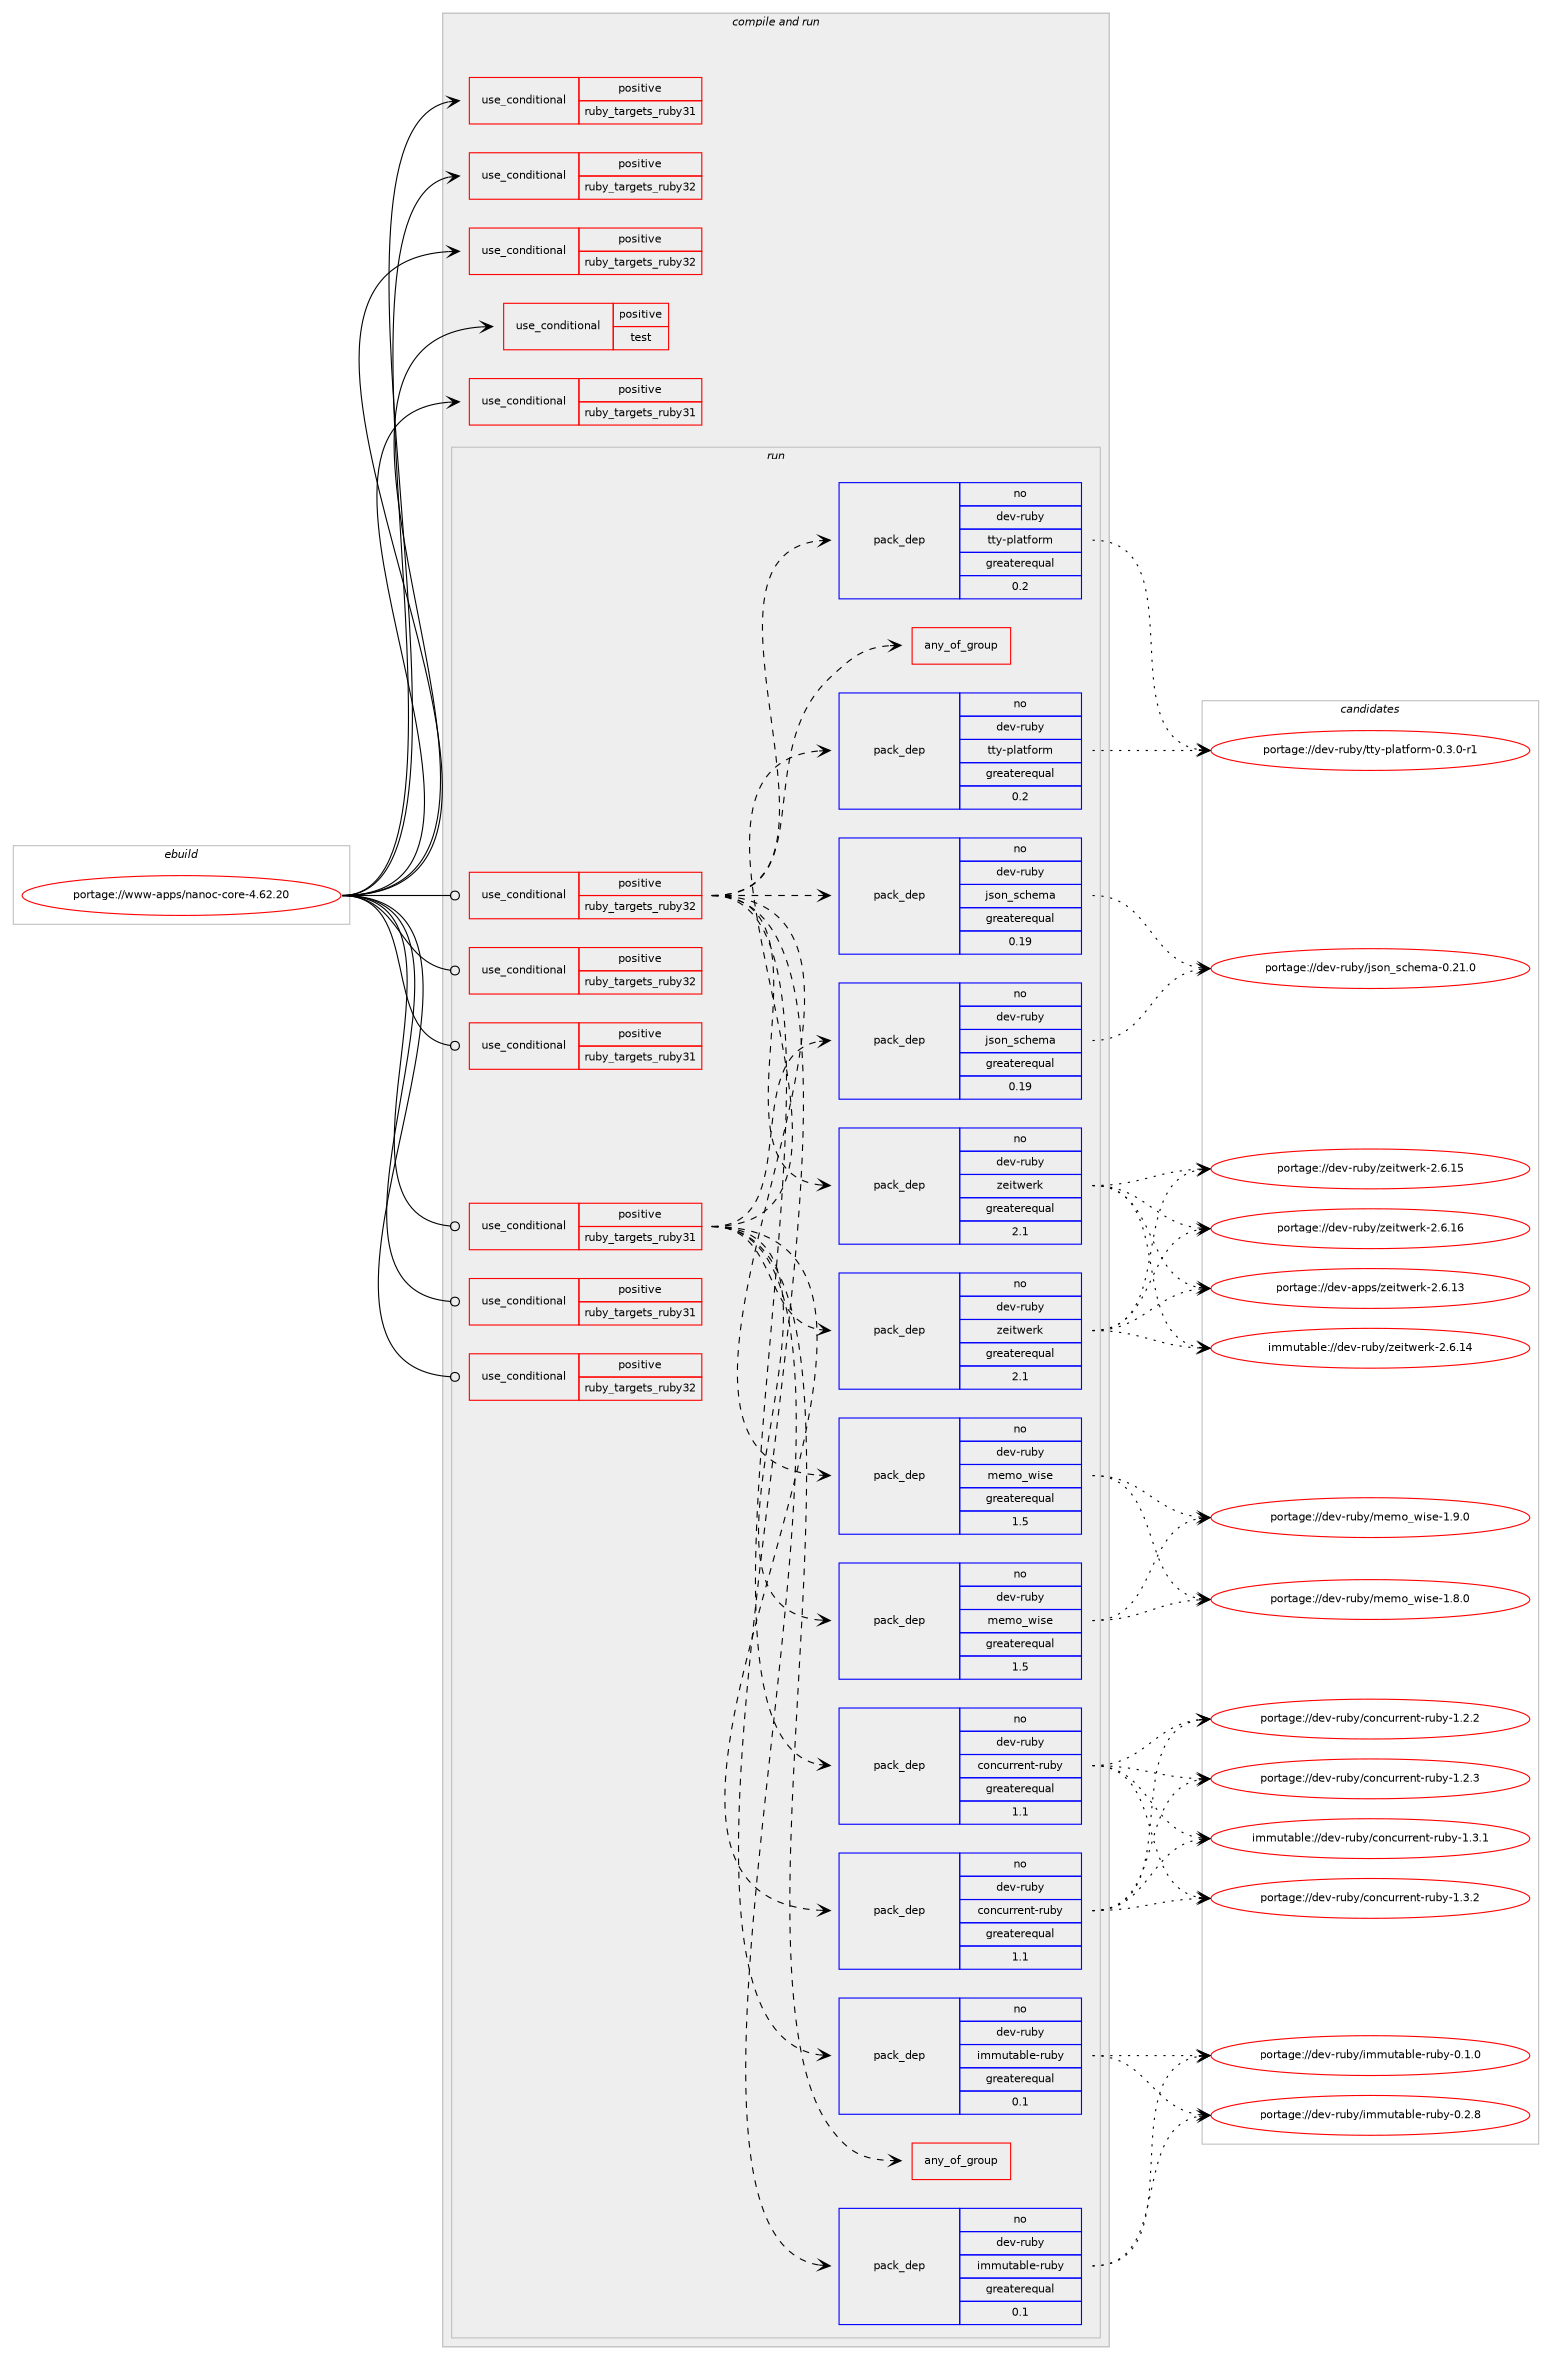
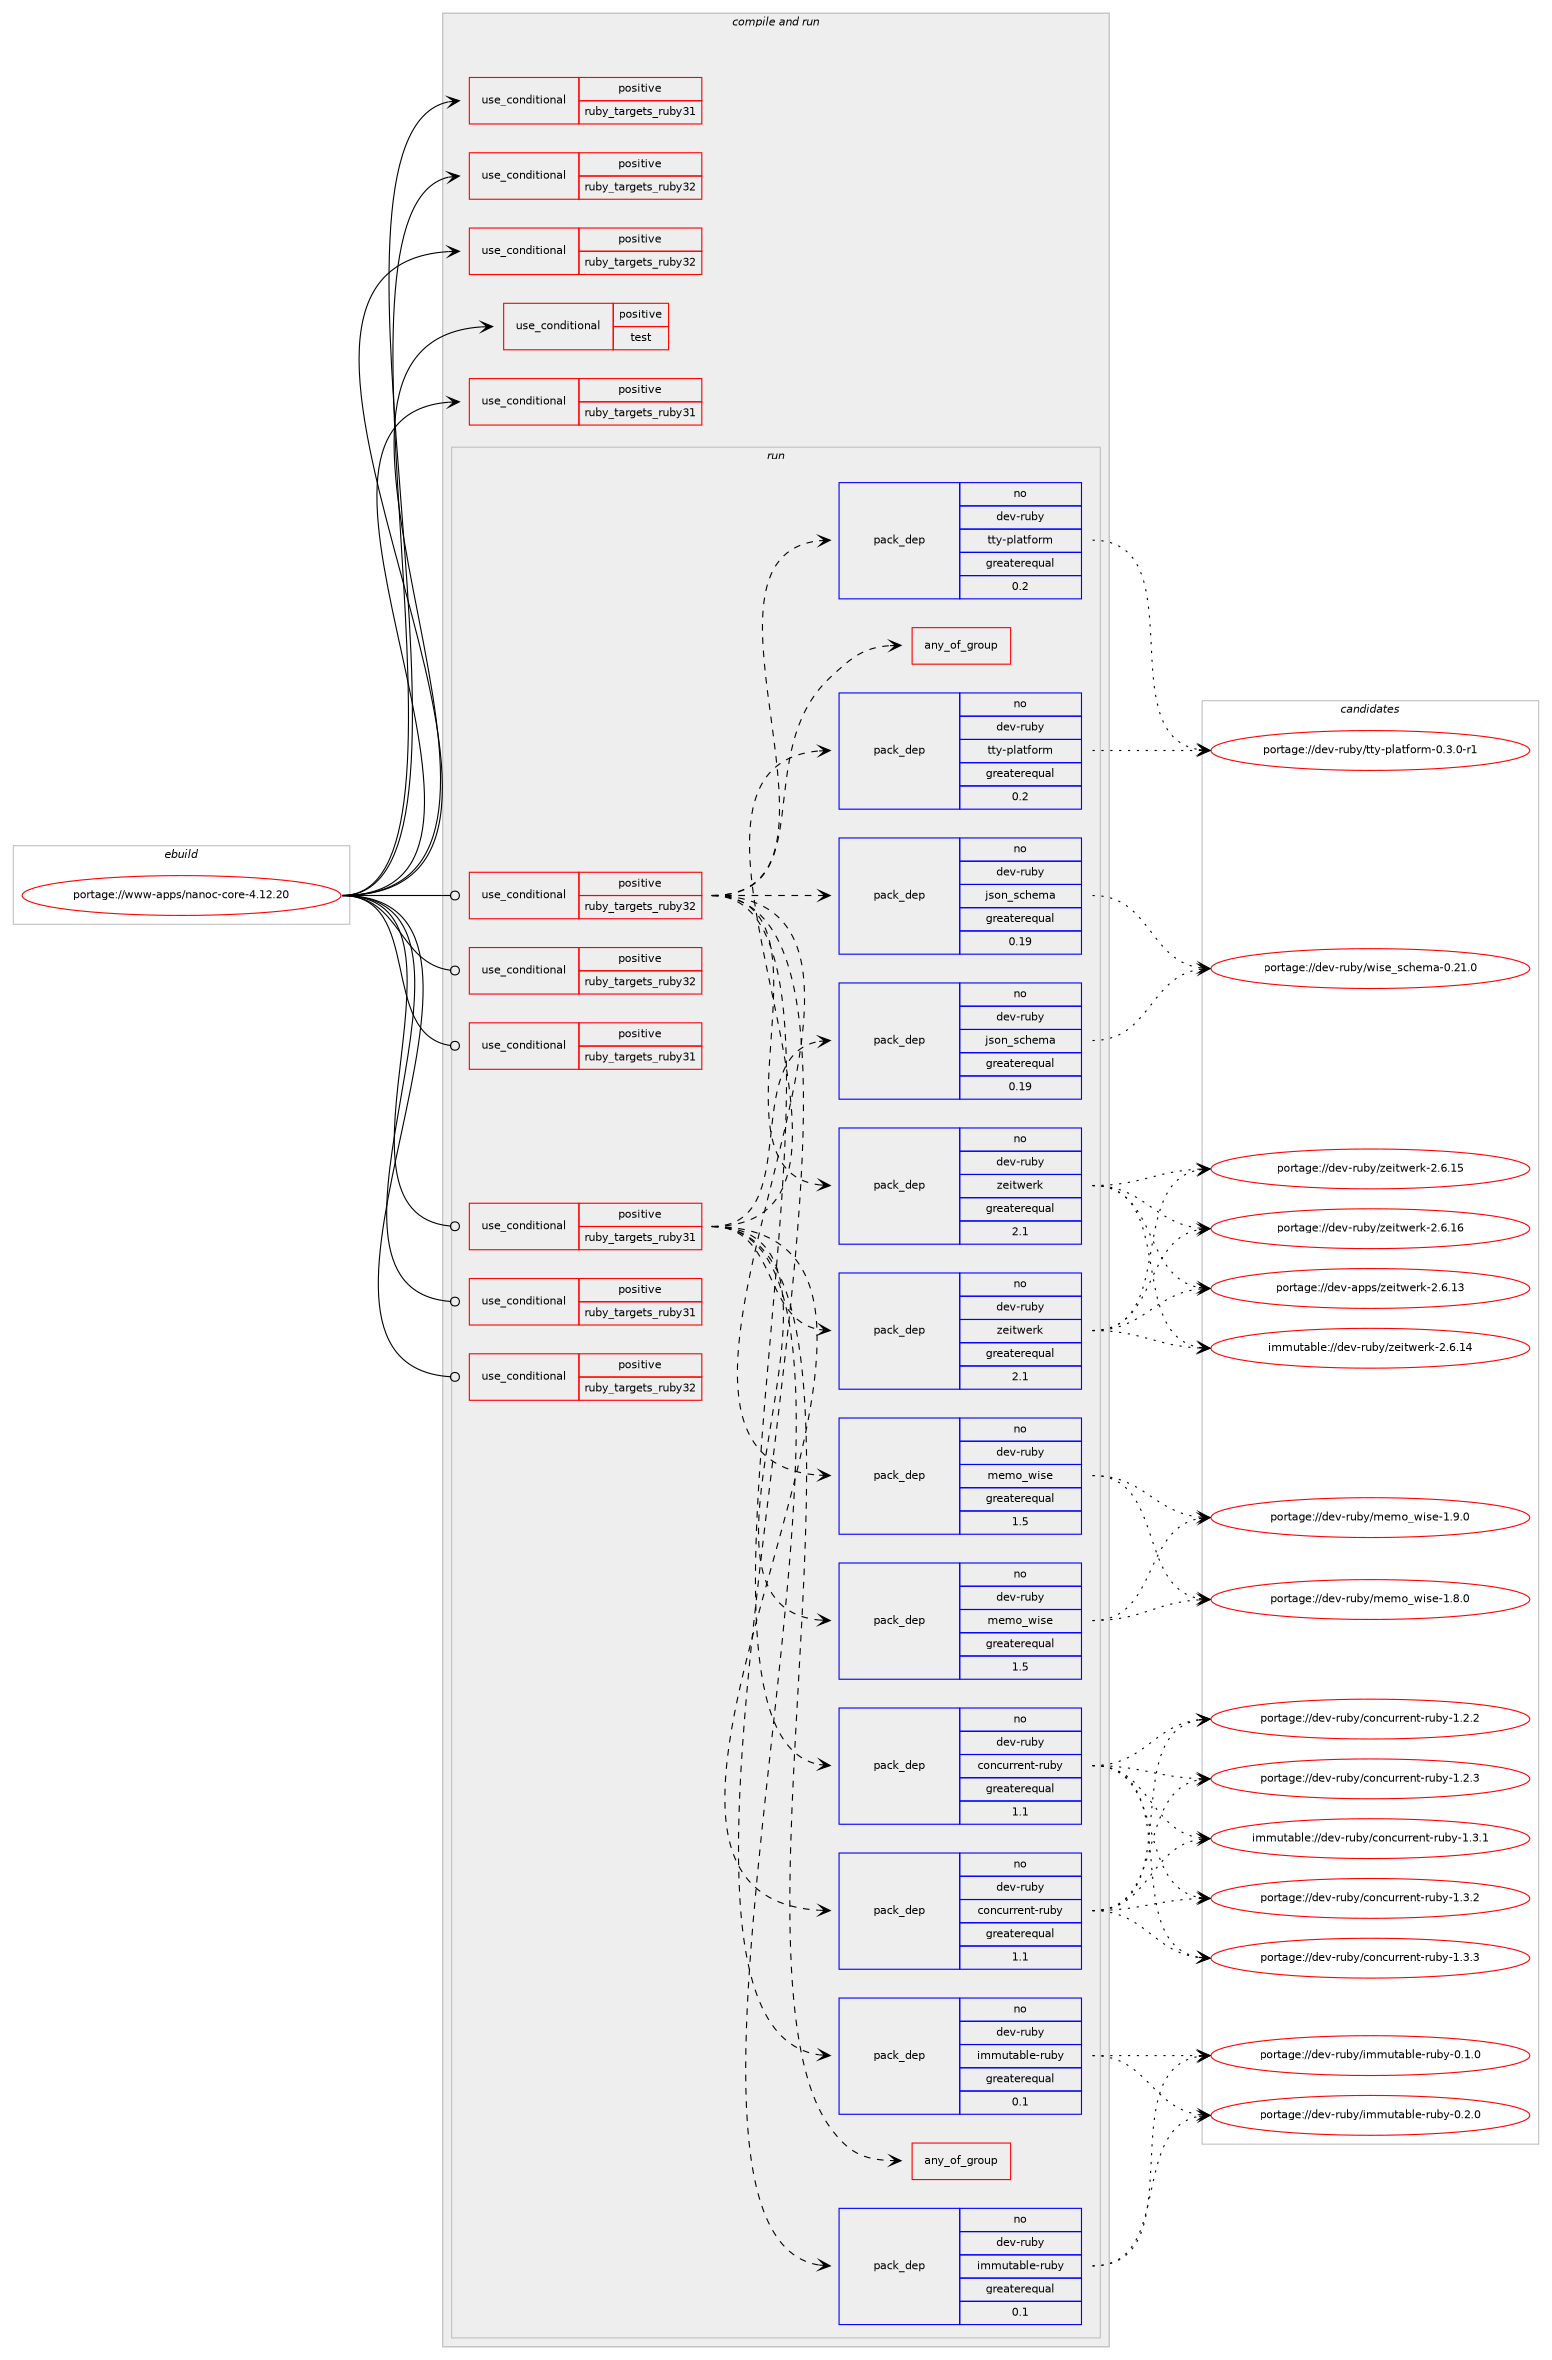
node "portage://www-apps/nanoc-core-4.62.20": label "portage://www-apps/nanoc-core-4.62.20" -> "portage://www-apps/nanoc-core-4.12.20"
node "portage://dev-ruby/json_schema-0.21.0": label "portage://dev-ruby/json_schema-0.21.0" -> "portage://dev-ruby/wise_schema-0.21.0"
node "portage://dev-ruby/concurrent-ruby-1.3.3": added
node "portage://dev-ruby/immutable-ruby-0.2.8": label "portage://dev-ruby/immutable-ruby-0.2.8" -> "portage://dev-ruby/immutable-ruby-0.2.0"
